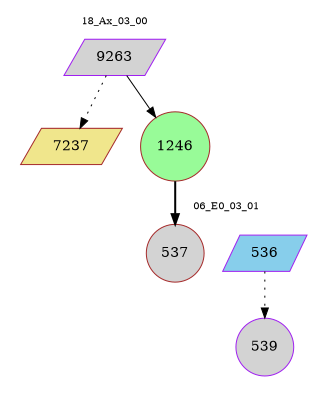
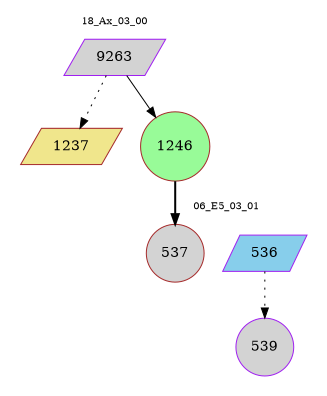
node "7237": label "7237" -> "1237"
cluster "06_E0_03_01": label "06_E0_03_01" -> "06_E5_03_01"
